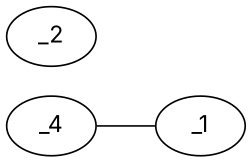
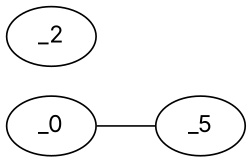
node "_4": label "_4" -> "_0"
node "_1": label "_1" -> "_5"
